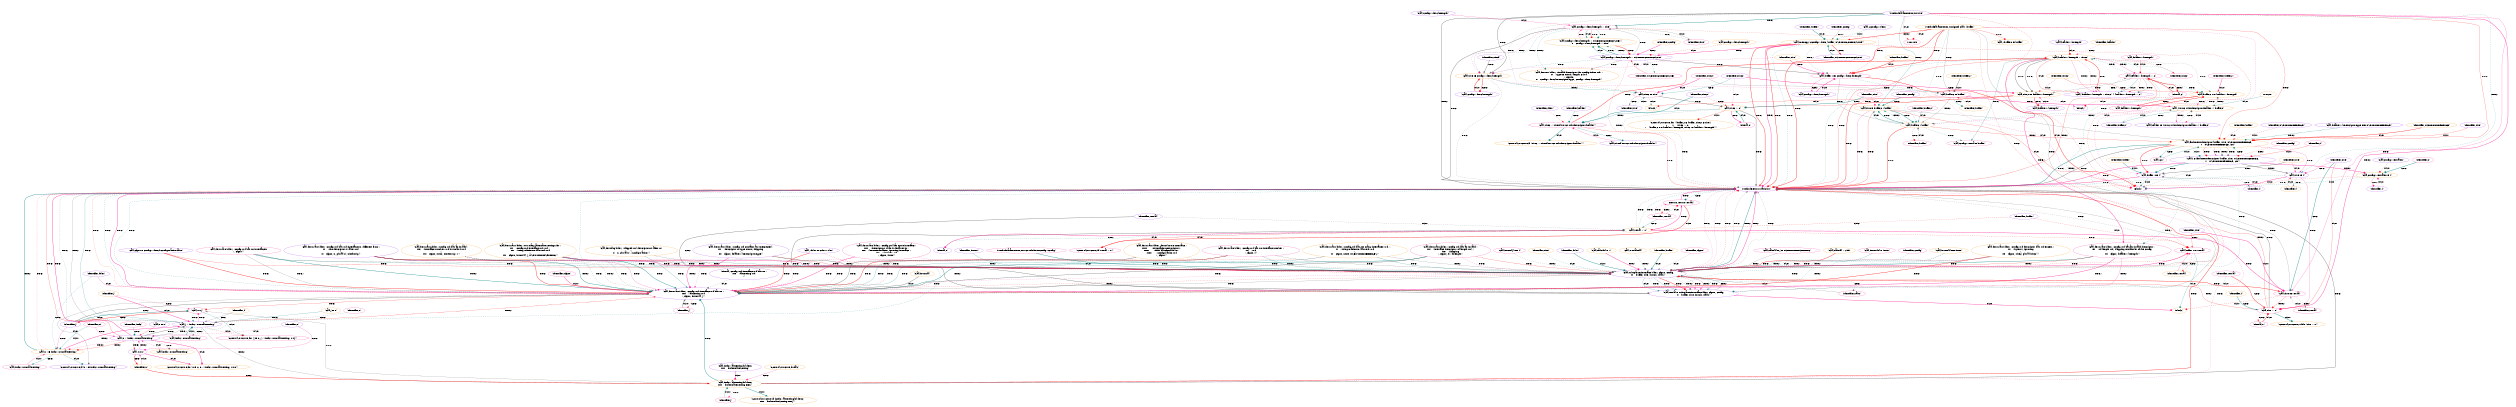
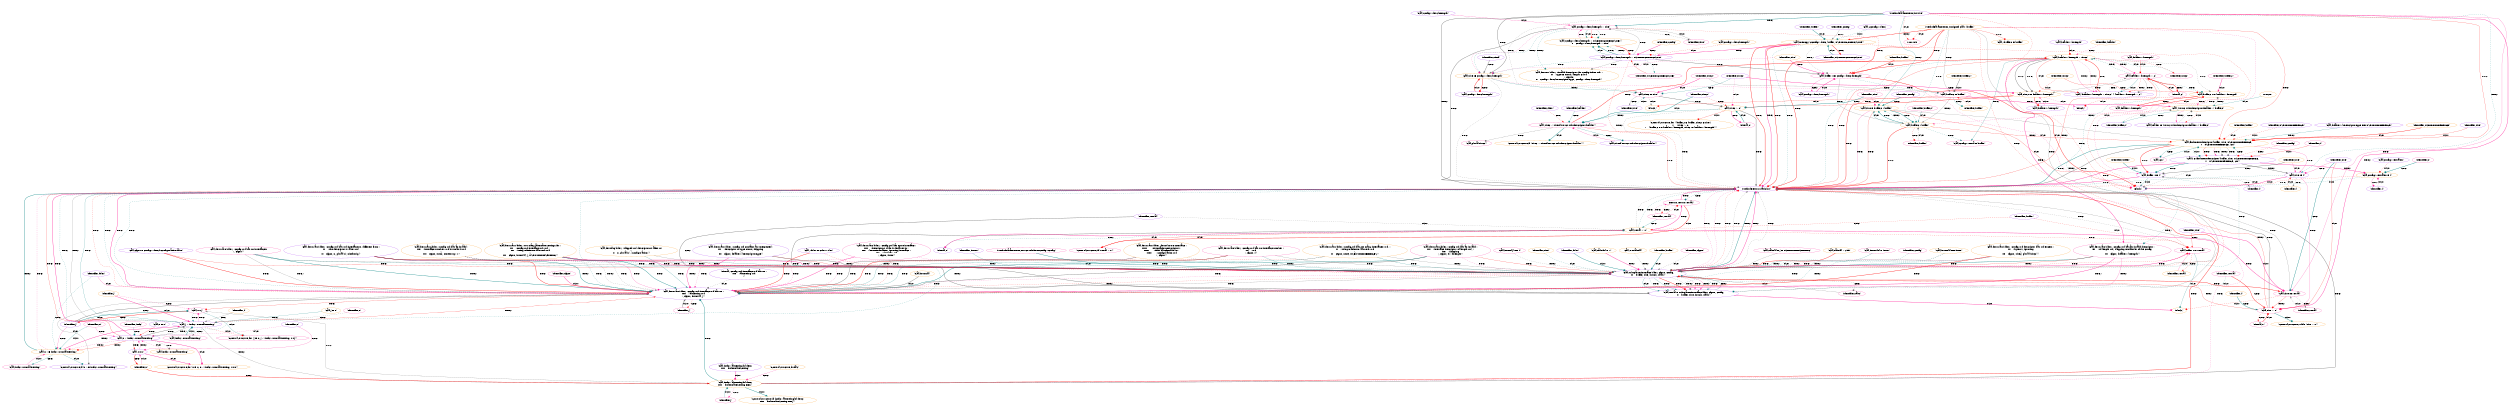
edge "(Call,buffer2 += header->bLength)" -> "(Call,buffer2 - buffer)": removed, label "DDG:"
node "(Call,plural(size2))": added
